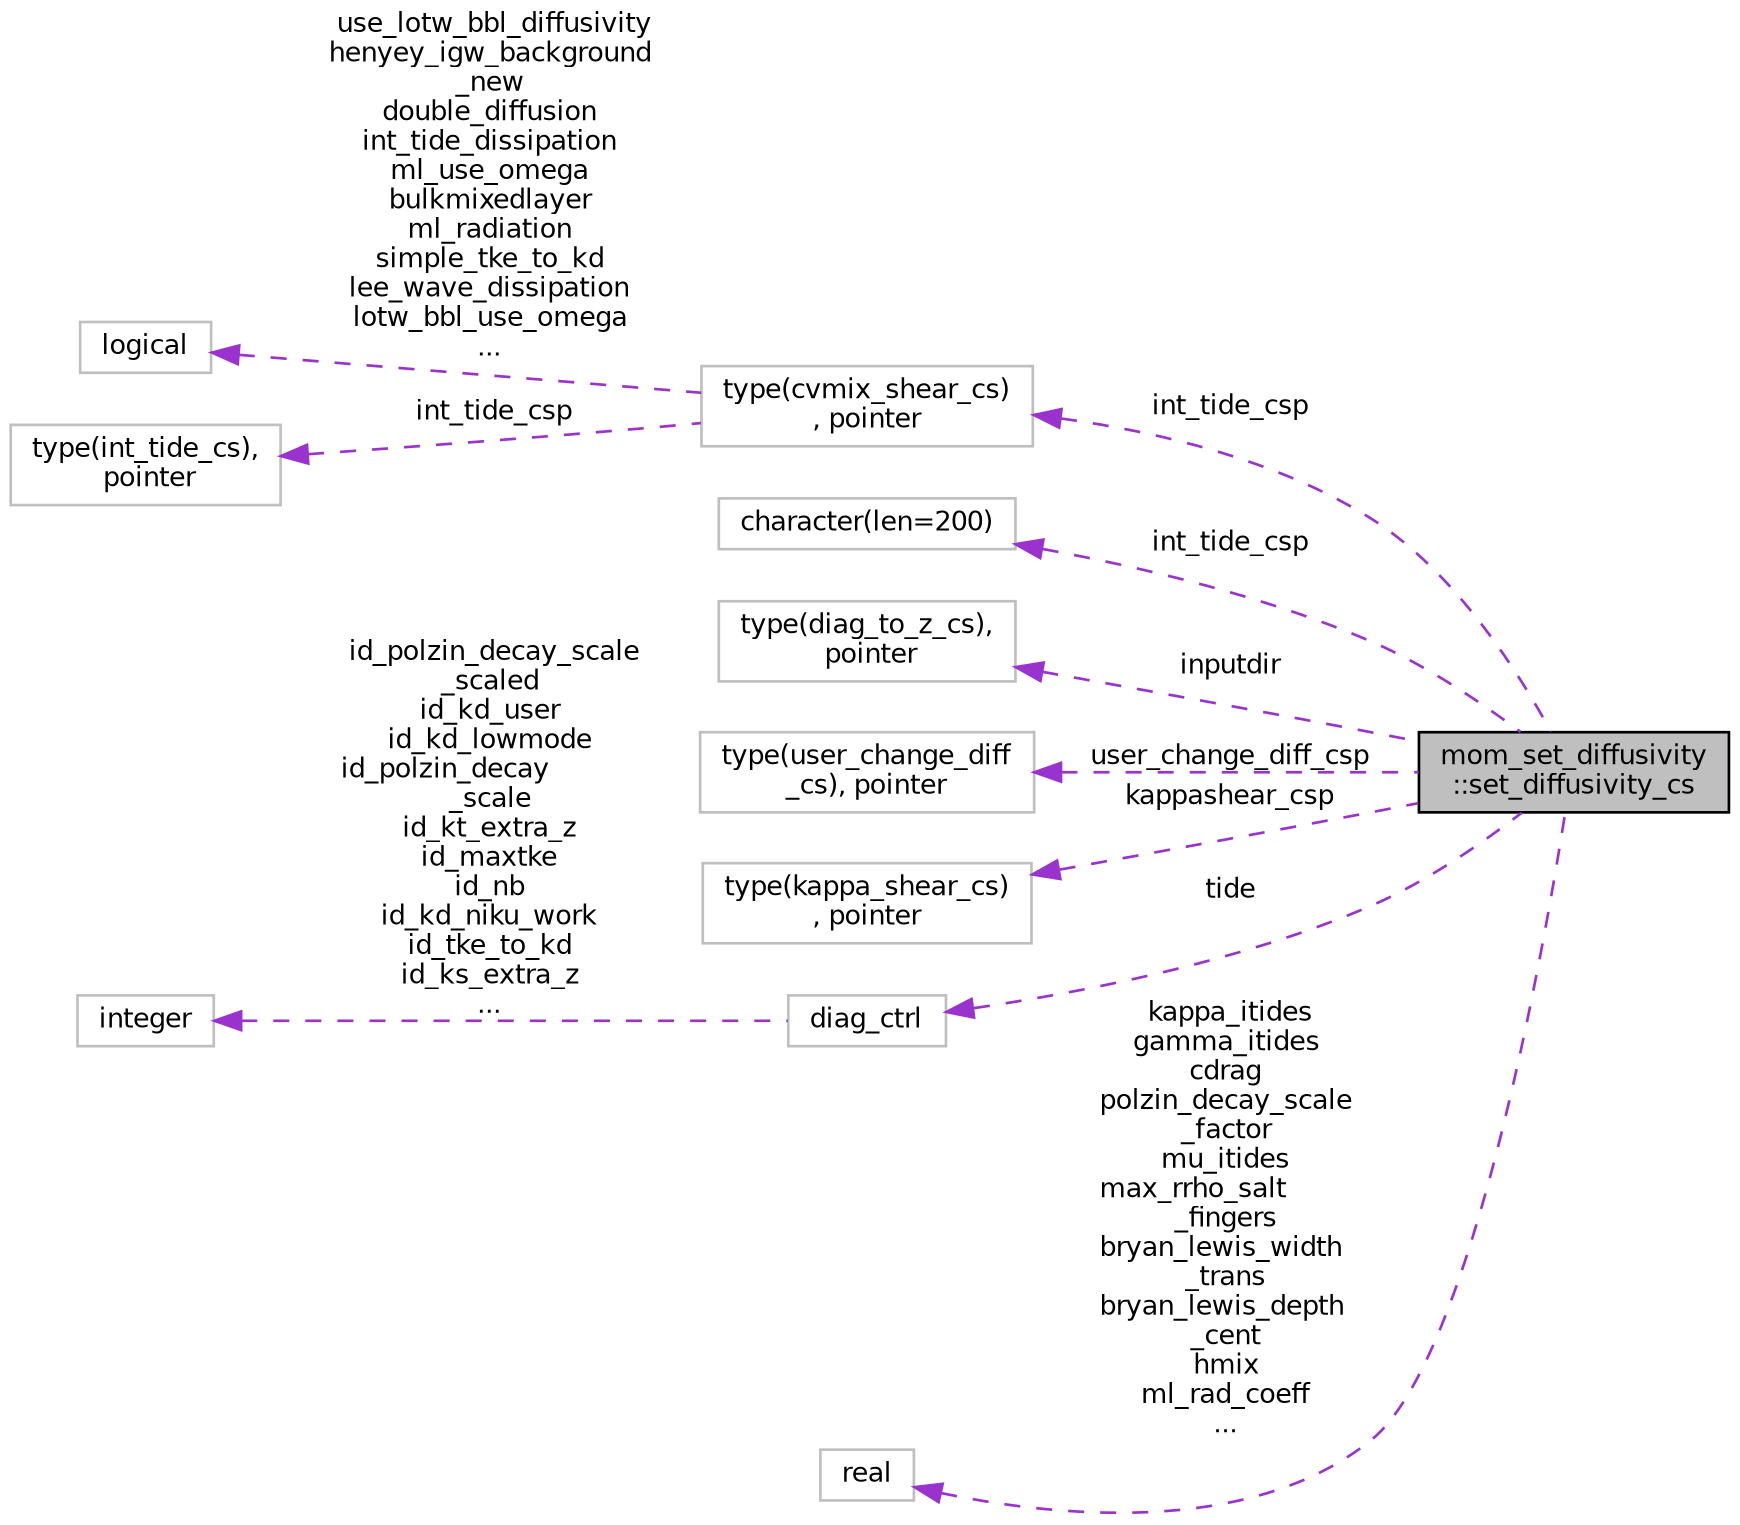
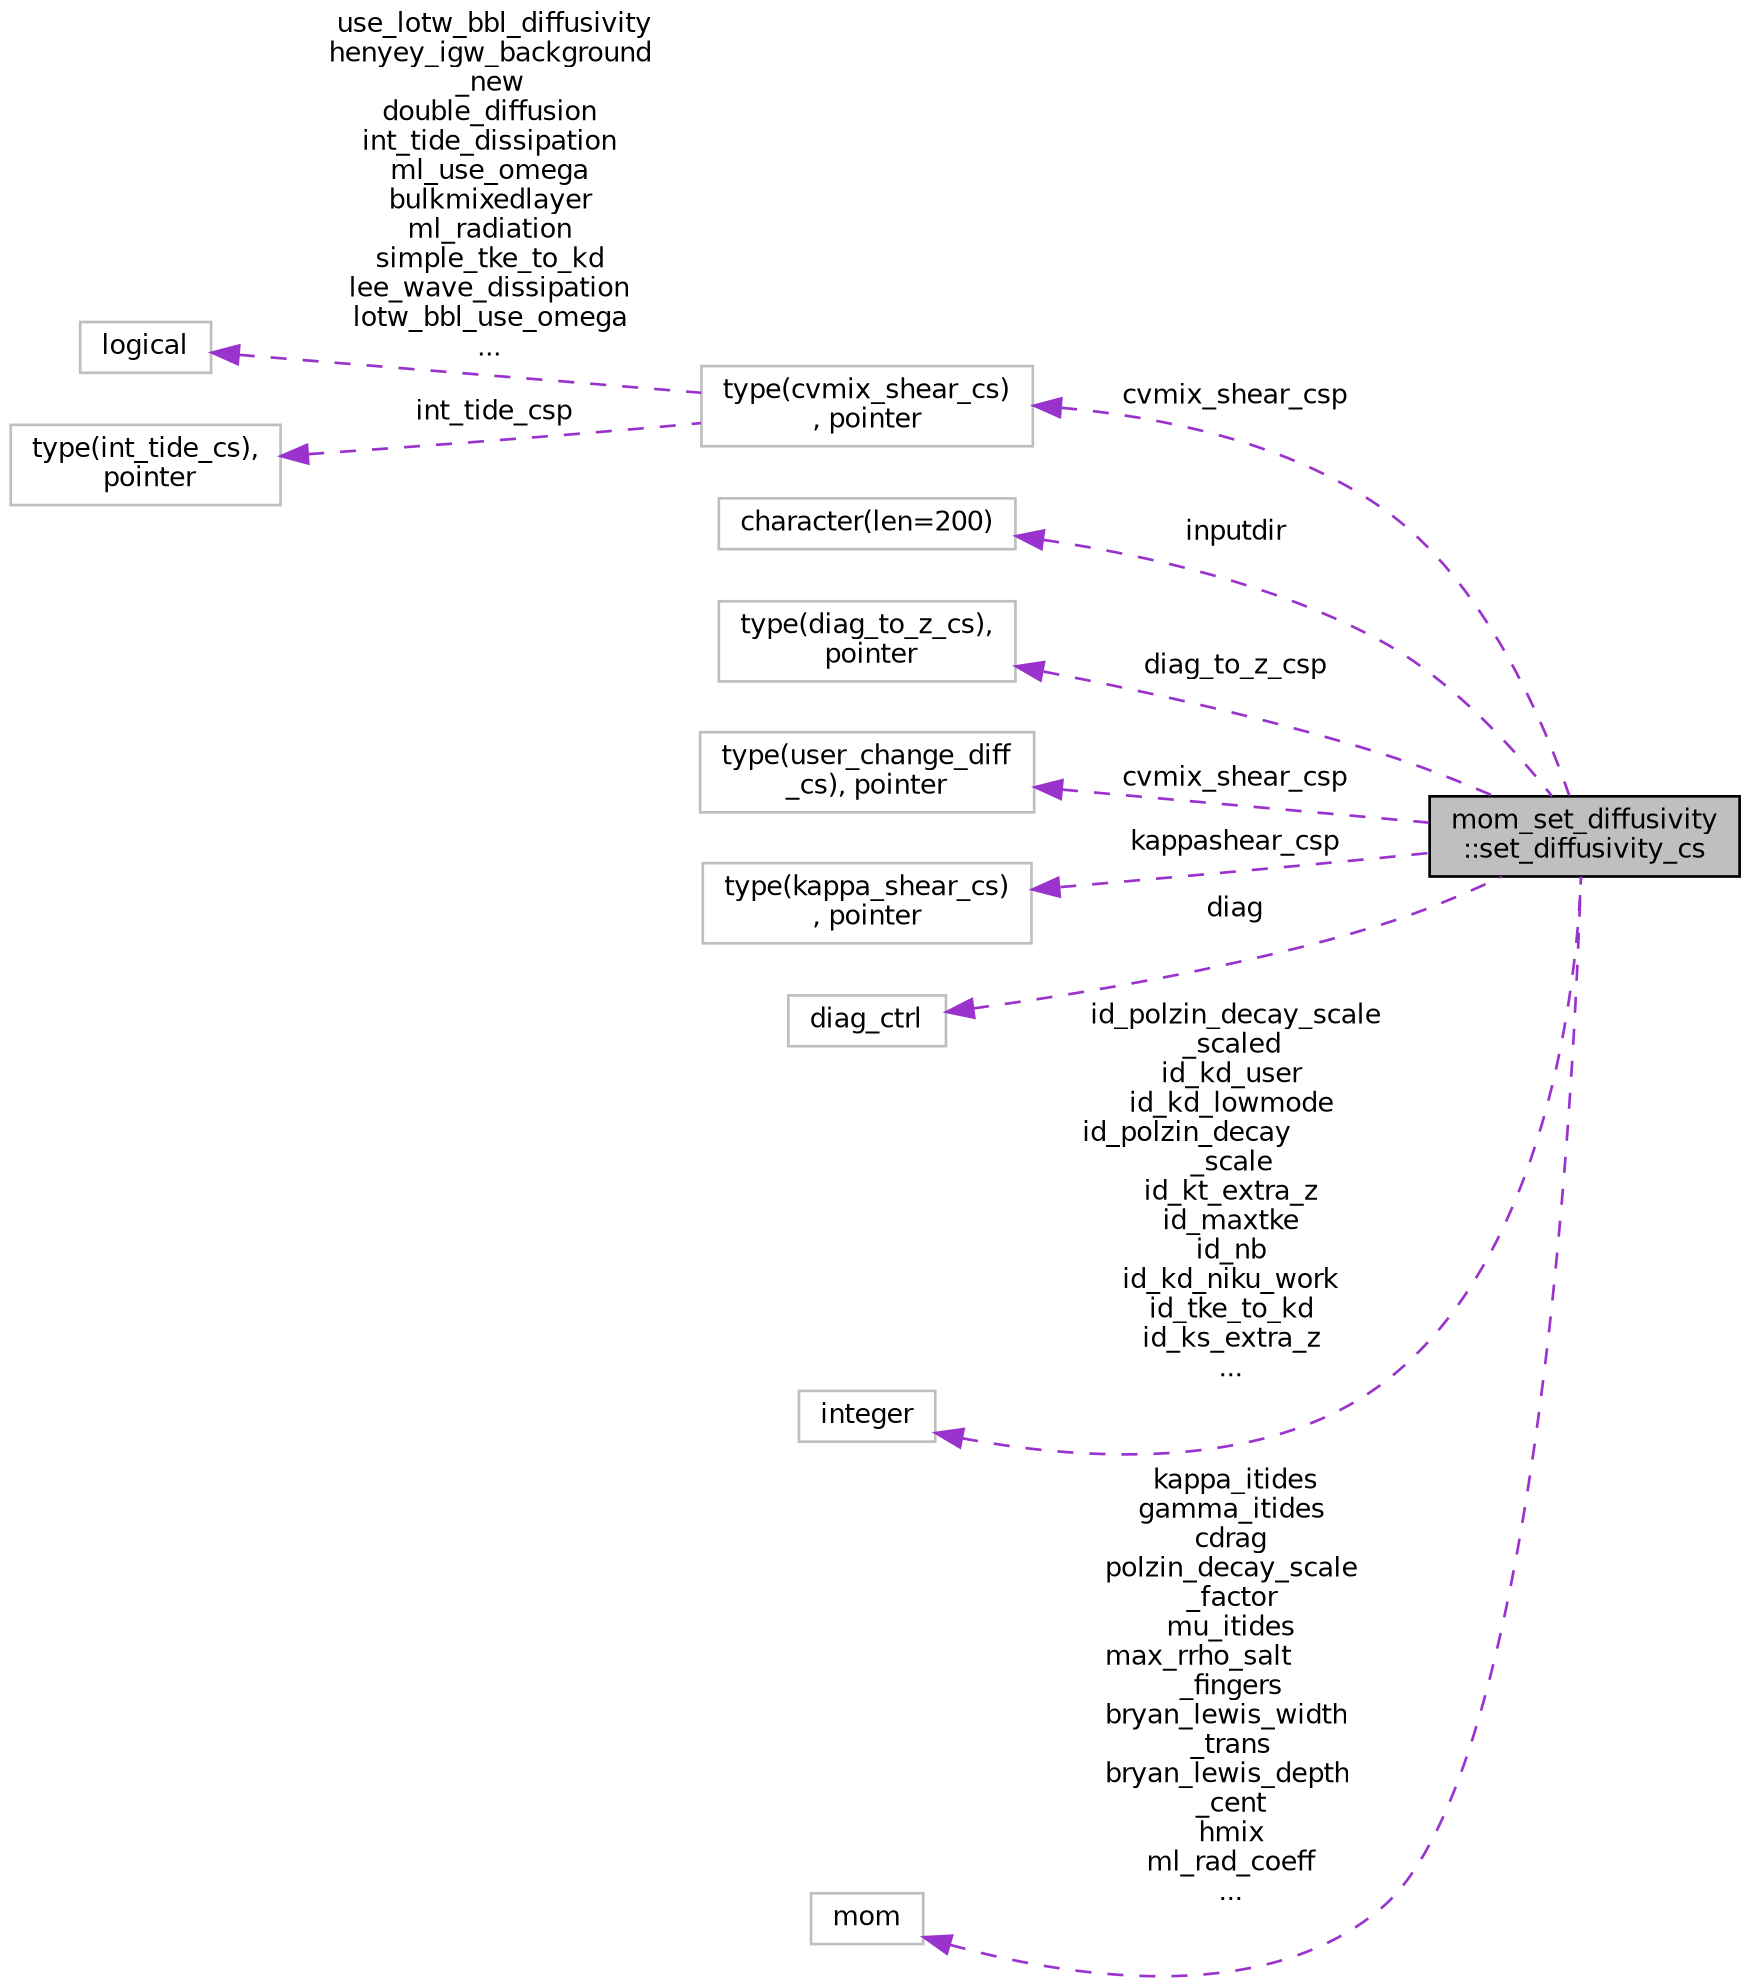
edge "mom_set_diffusivity ::set_diffusivity_cs" -> "type(cvmix_shear_cs) , pointer": label " int_tide_csp" -> " cvmix_shear_csp"
edge "mom_set_diffusivity ::set_diffusivity_cs" -> "character(len=200)": label " int_tide_csp" -> " inputdir"
edge "mom_set_diffusivity ::set_diffusivity_cs" -> "type(diag_to_z_cs), pointer": label " inputdir" -> " diag_to_z_csp"
edge "mom_set_diffusivity ::set_diffusivity_cs" -> "type(user_change_diff _cs), pointer": label " user_change_diff_csp" -> " cvmix_shear_csp"
edge "mom_set_diffusivity ::set_diffusivity_cs" -> "diag_ctrl": label " tide" -> " diag"
edge "diag_ctrl" -> "integer": now "mom_set_diffusivity ::set_diffusivity_cs" -> "integer"
node "real": label "real" -> "mom"
